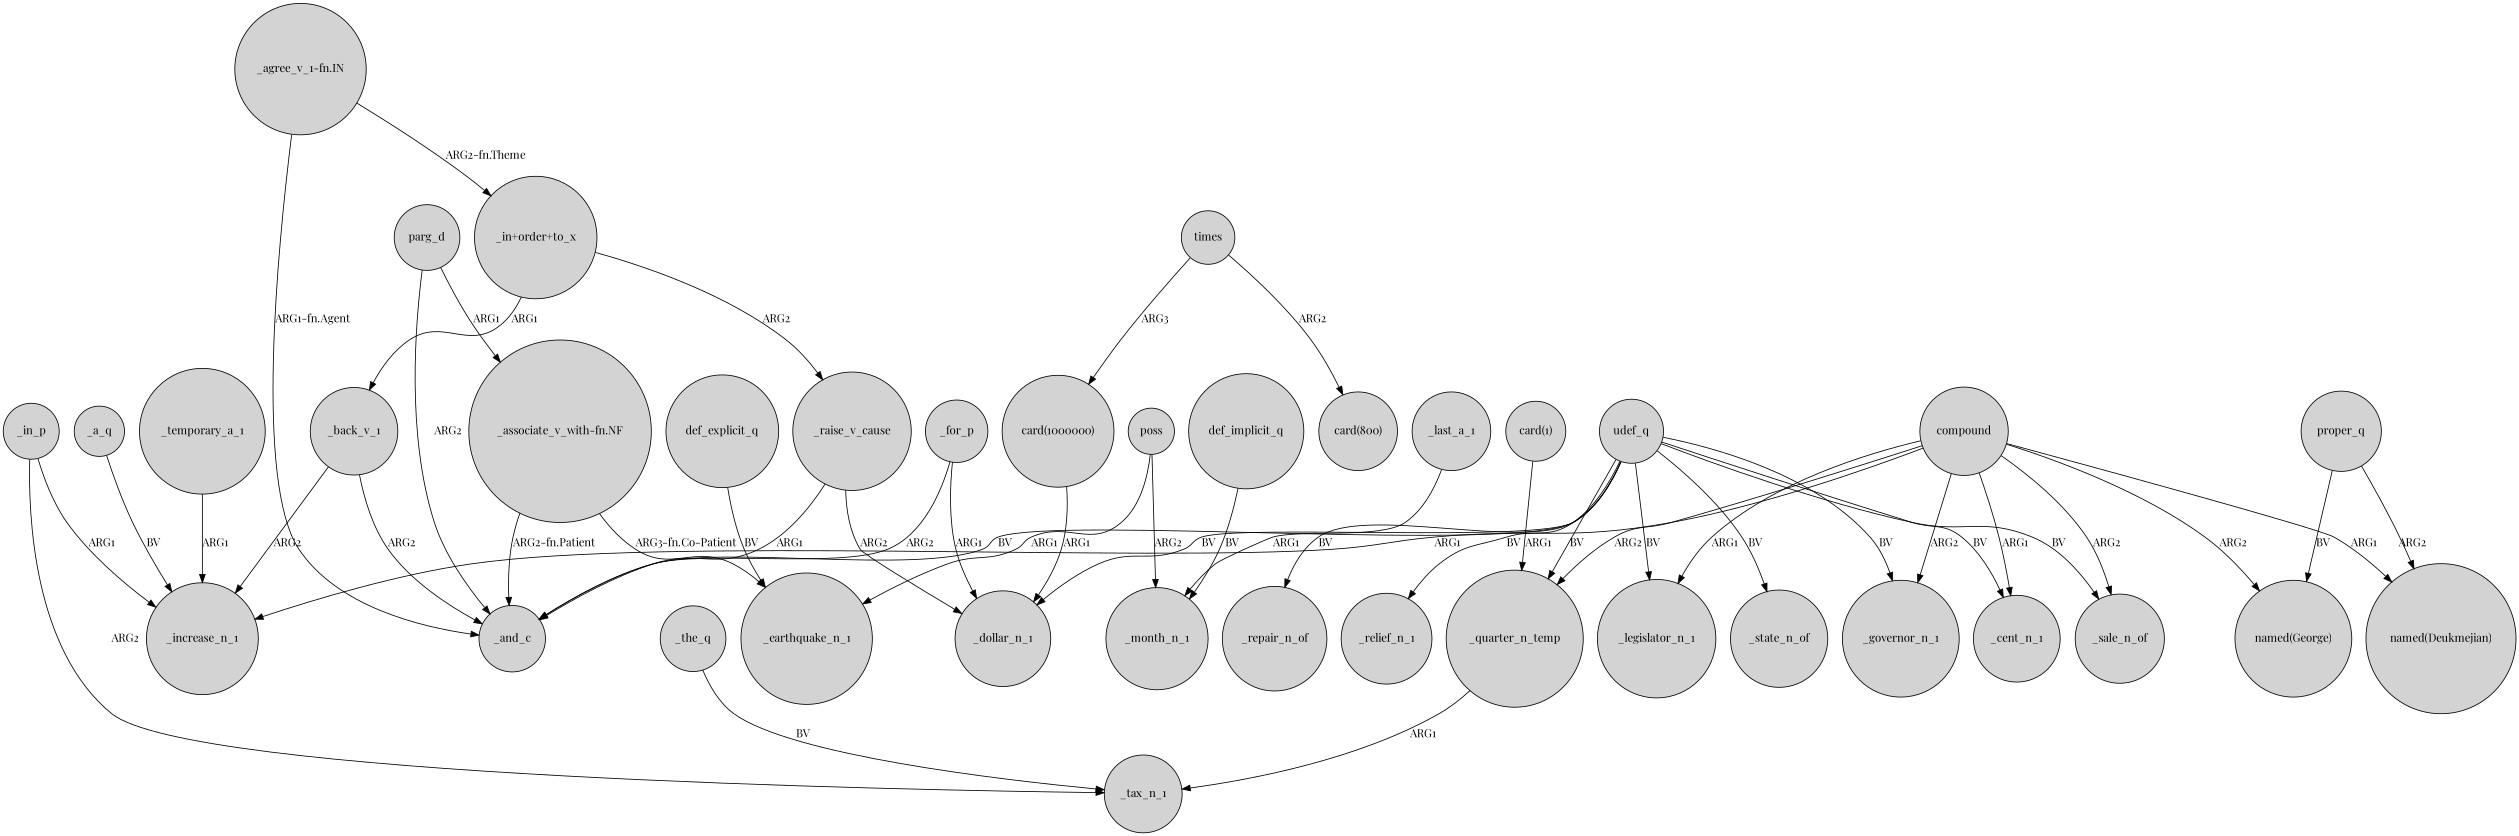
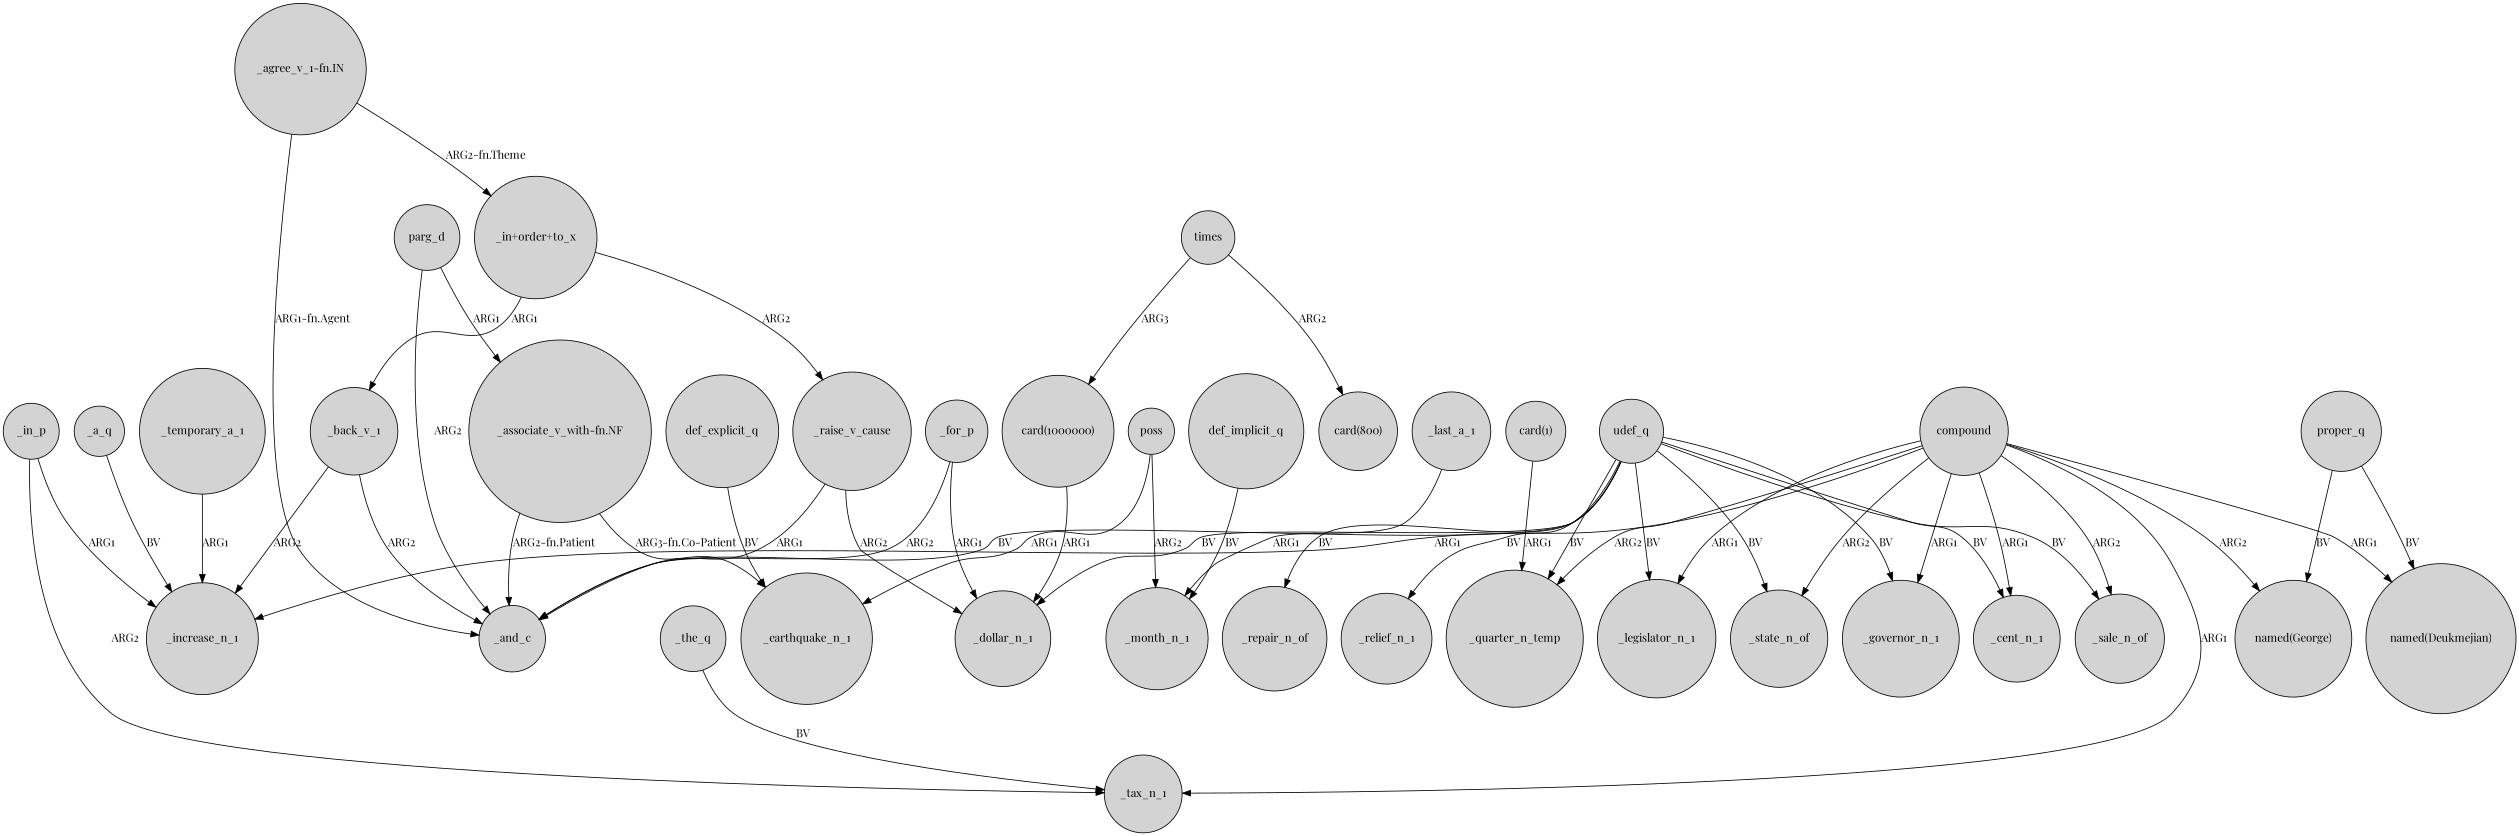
edge "compound" -> "_state_n_of": added, label "ARG2"
edge "compound" -> "_governor_n_1": label "ARG2" -> "ARG1"
edge "proper_q" -> "named(Deukmejian)": label "ARG2" -> "BV"
edge "_quarter_n_temp" -> "_tax_n_1": now "compound" -> "_tax_n_1"
